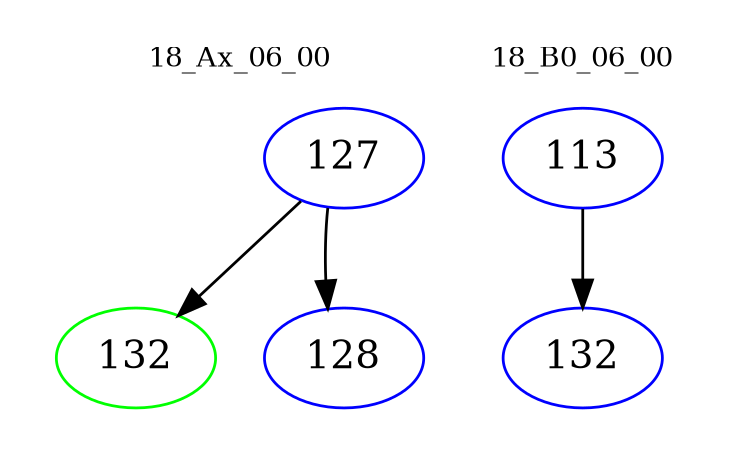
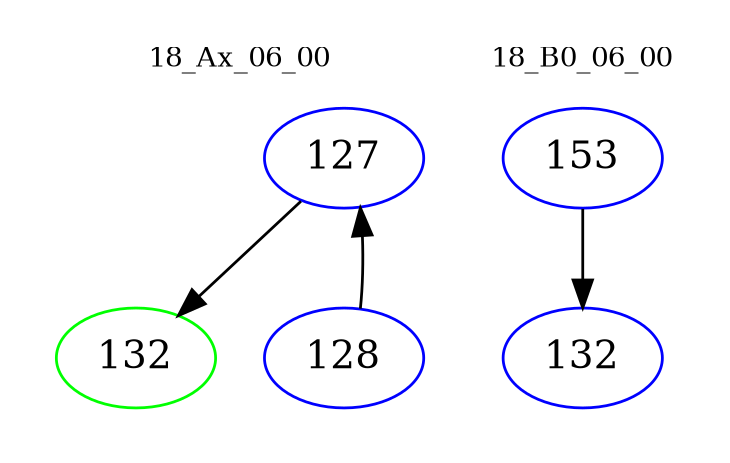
node "113": label "113" -> "153"
edge "127" -> "128": reversed
